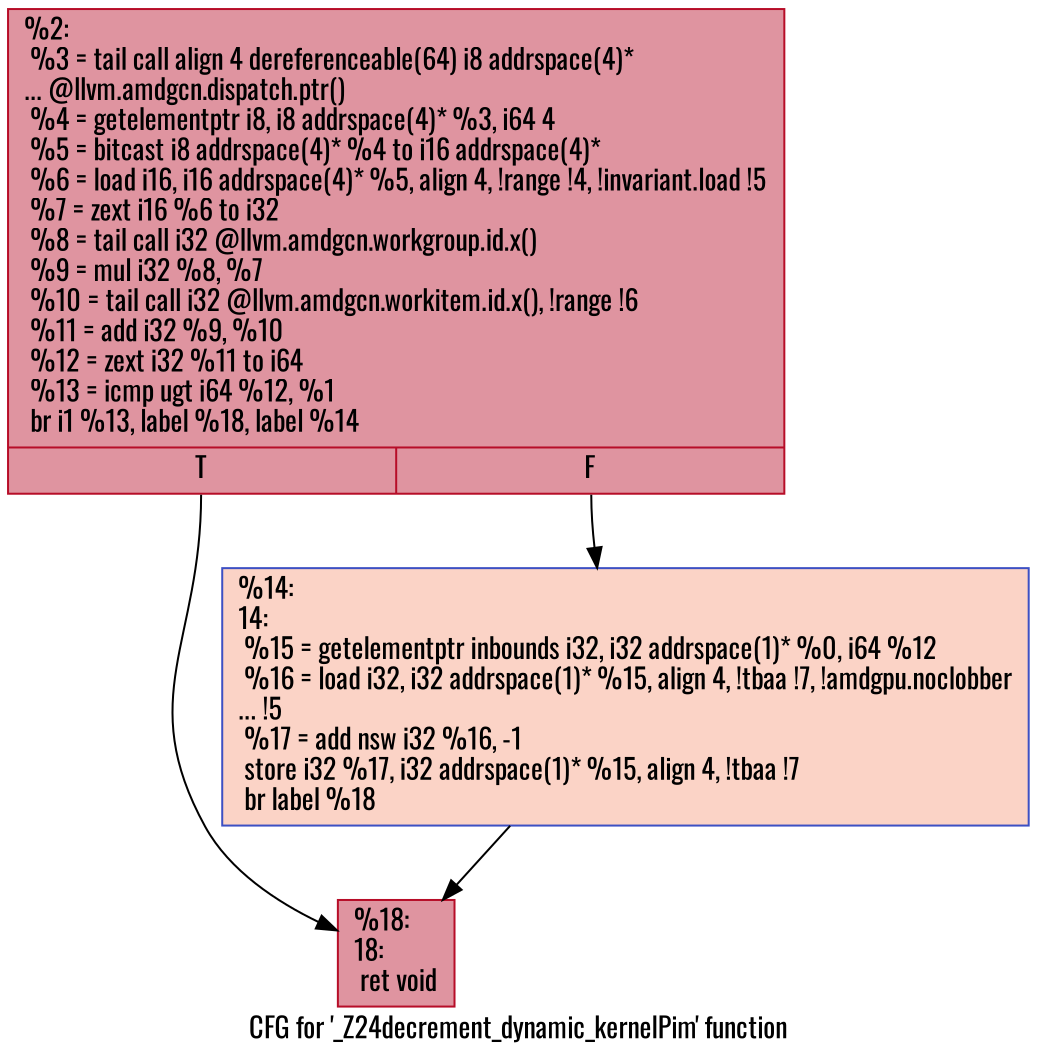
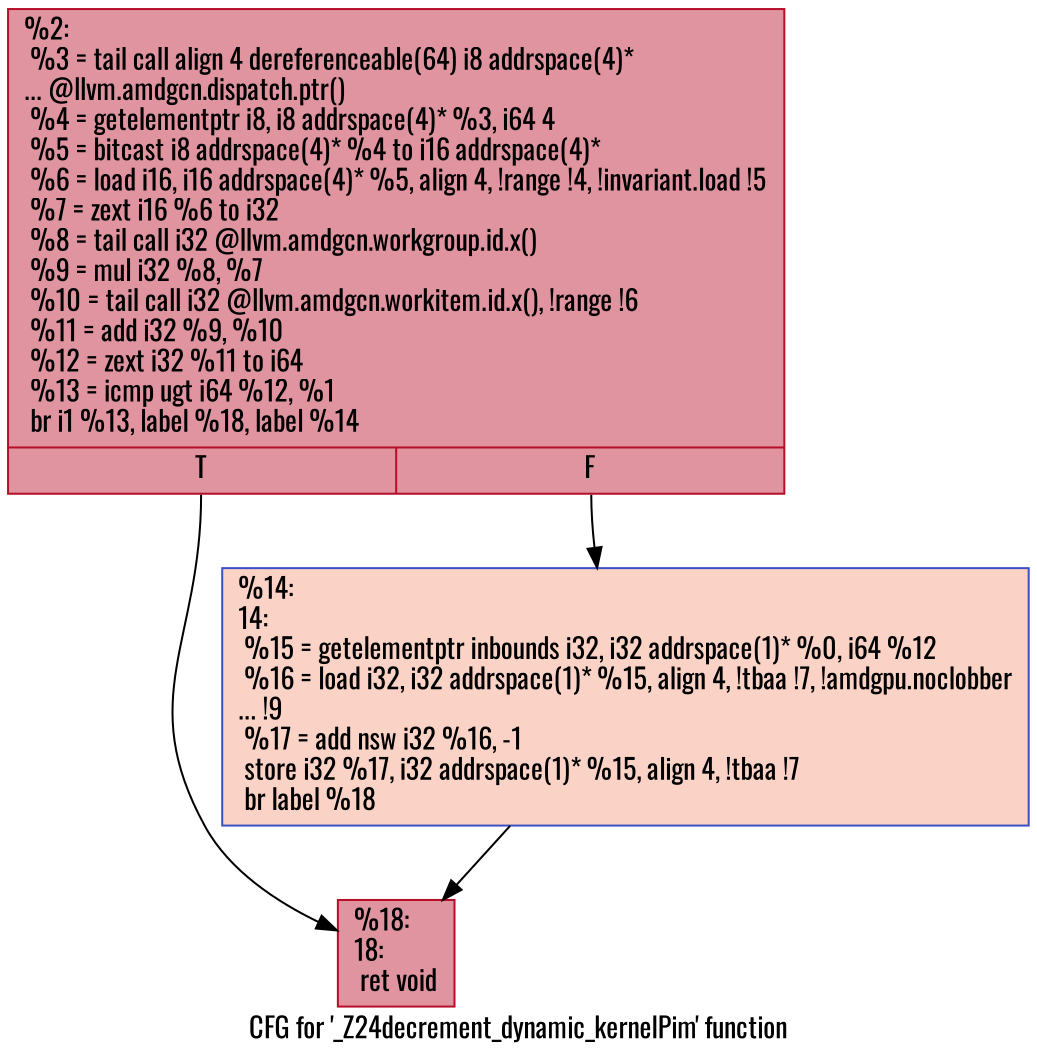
node "%14:": text "... !5" -> "... !9"
